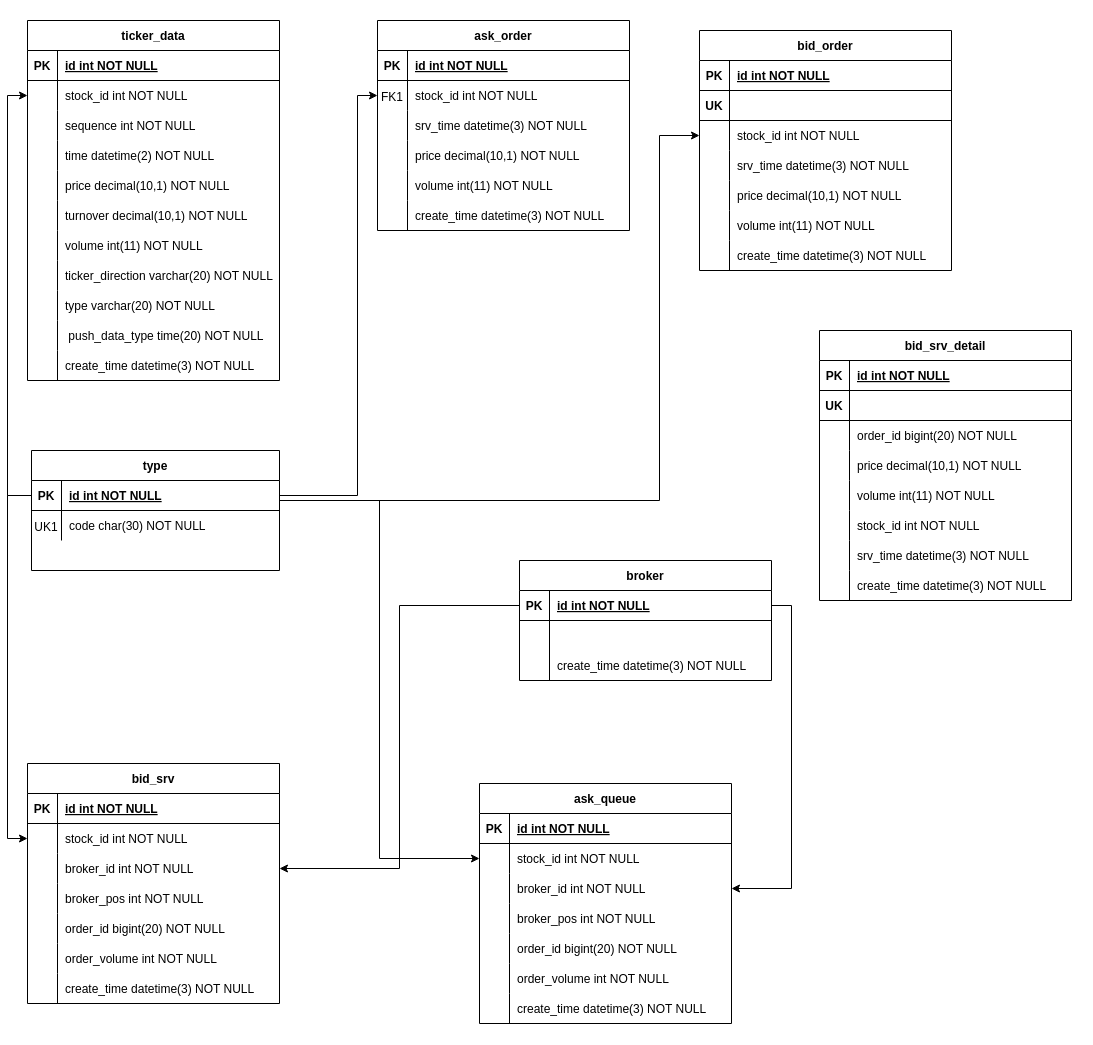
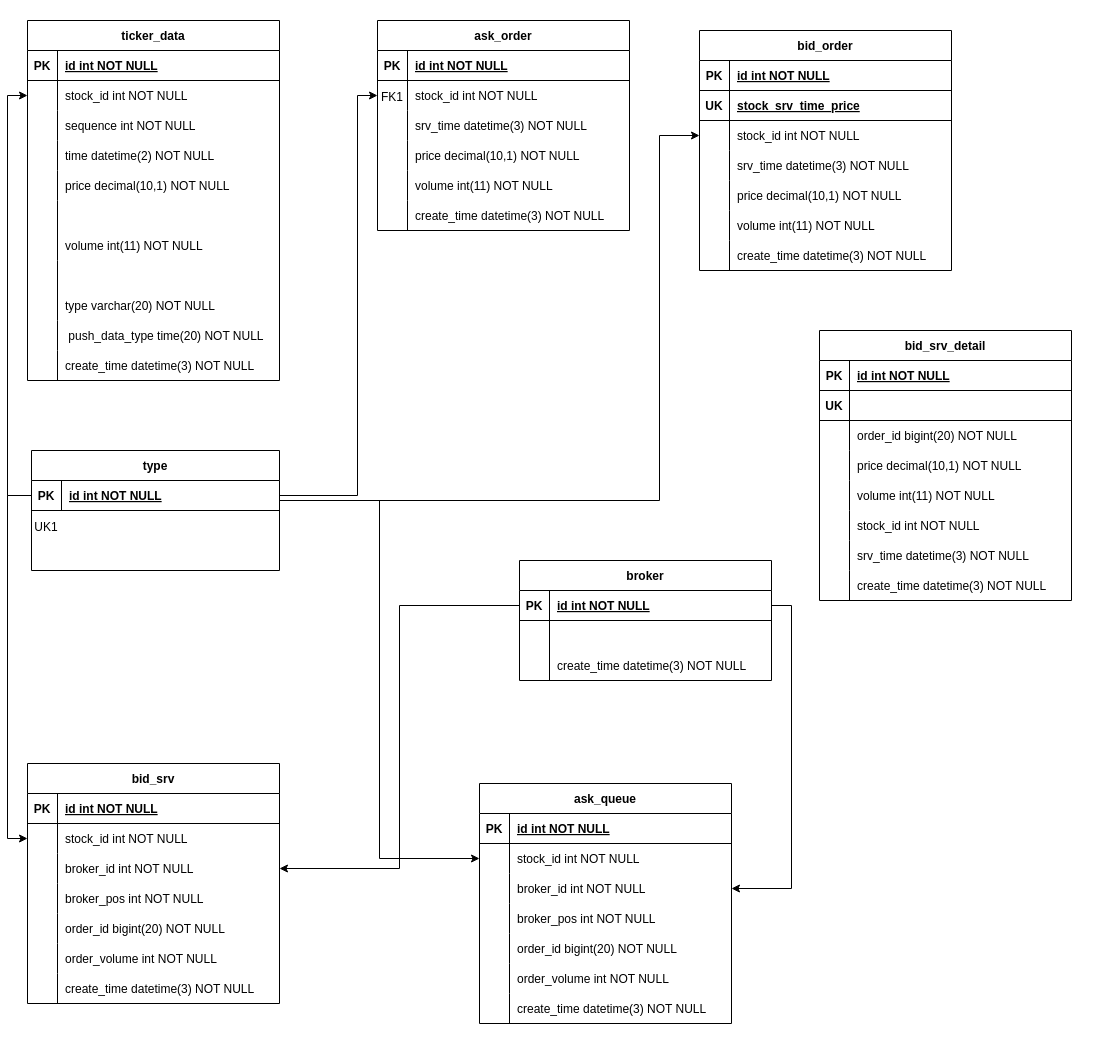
node "stock_srv_time_price": added
node "turnover decimal(10,1) NOT NULL": removed
node "ticker_direction varchar(20) NOT NULL": removed
node "code char(30) NOT NULL": removed
